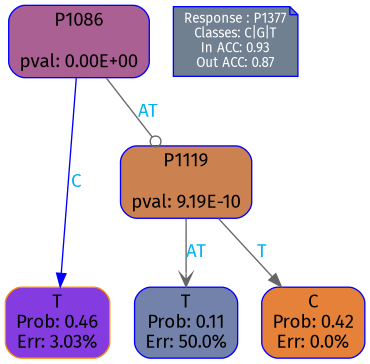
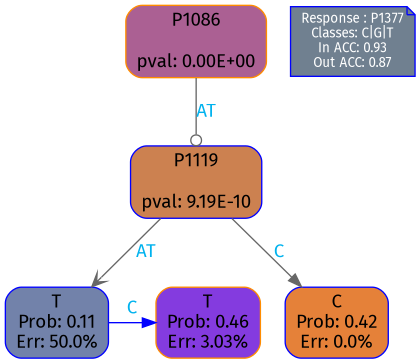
node "P1086 pval: 0.00E+00": color blue -> darkorange
edge "P1086 pval: 0.00E+00" -> "T Prob: 0.46 Err: 3.03%": now "T Prob: 0.11 Err: 50.0%" -> "T Prob: 0.46 Err: 3.03%"
edge "P1119 pval: 9.19E-10" -> "C Prob: 0.42 Err: 0.0%": label "T" -> "C"
